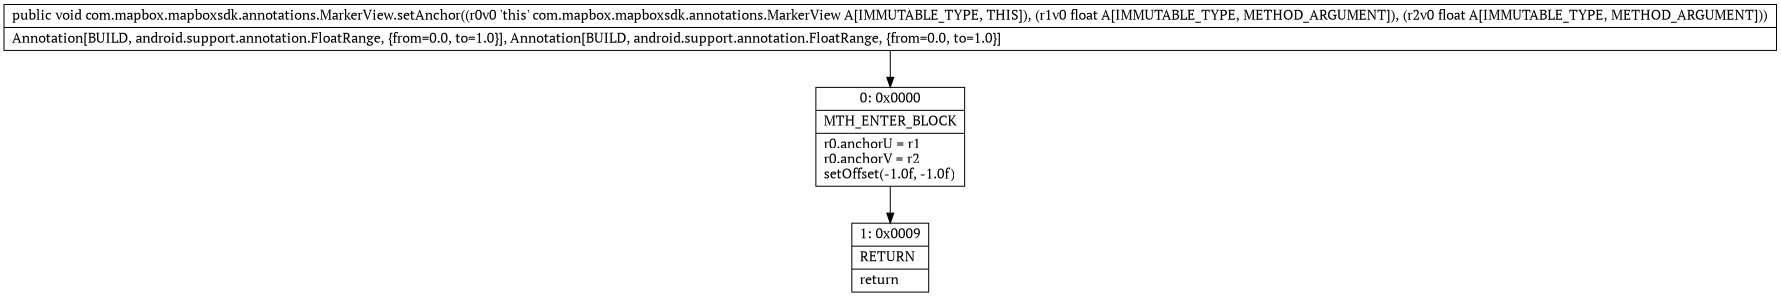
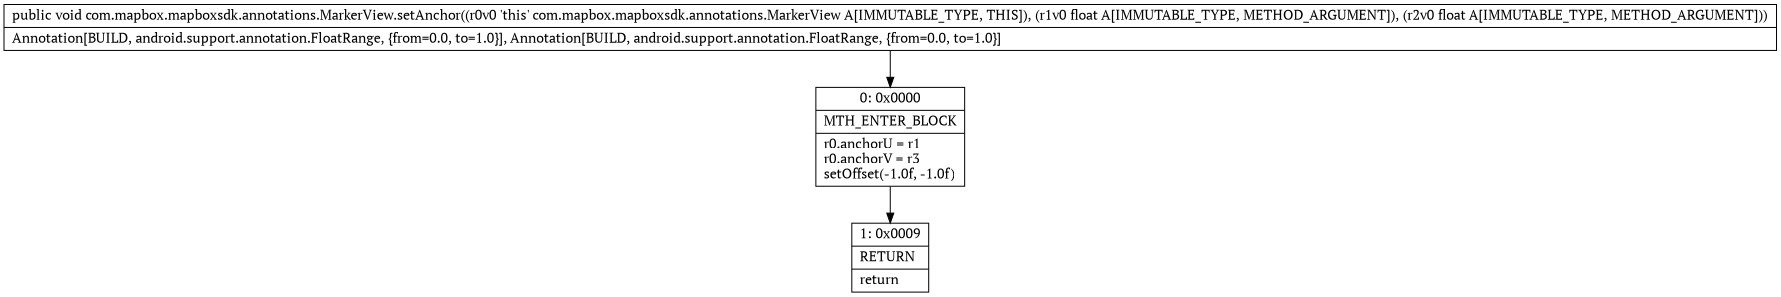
node "0: 0x0000": text "r0.anchorV = r2" -> "r0.anchorV = r3"
